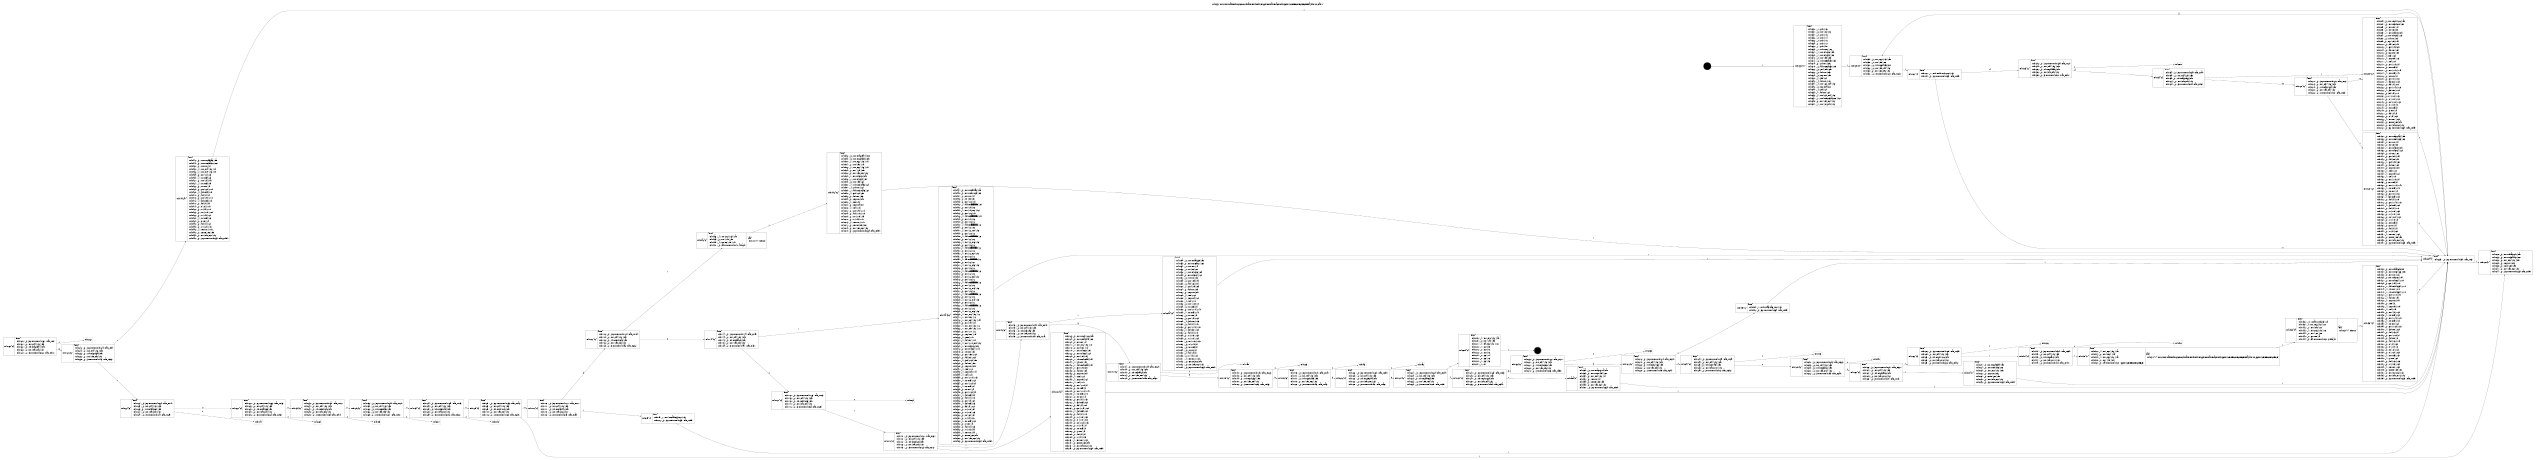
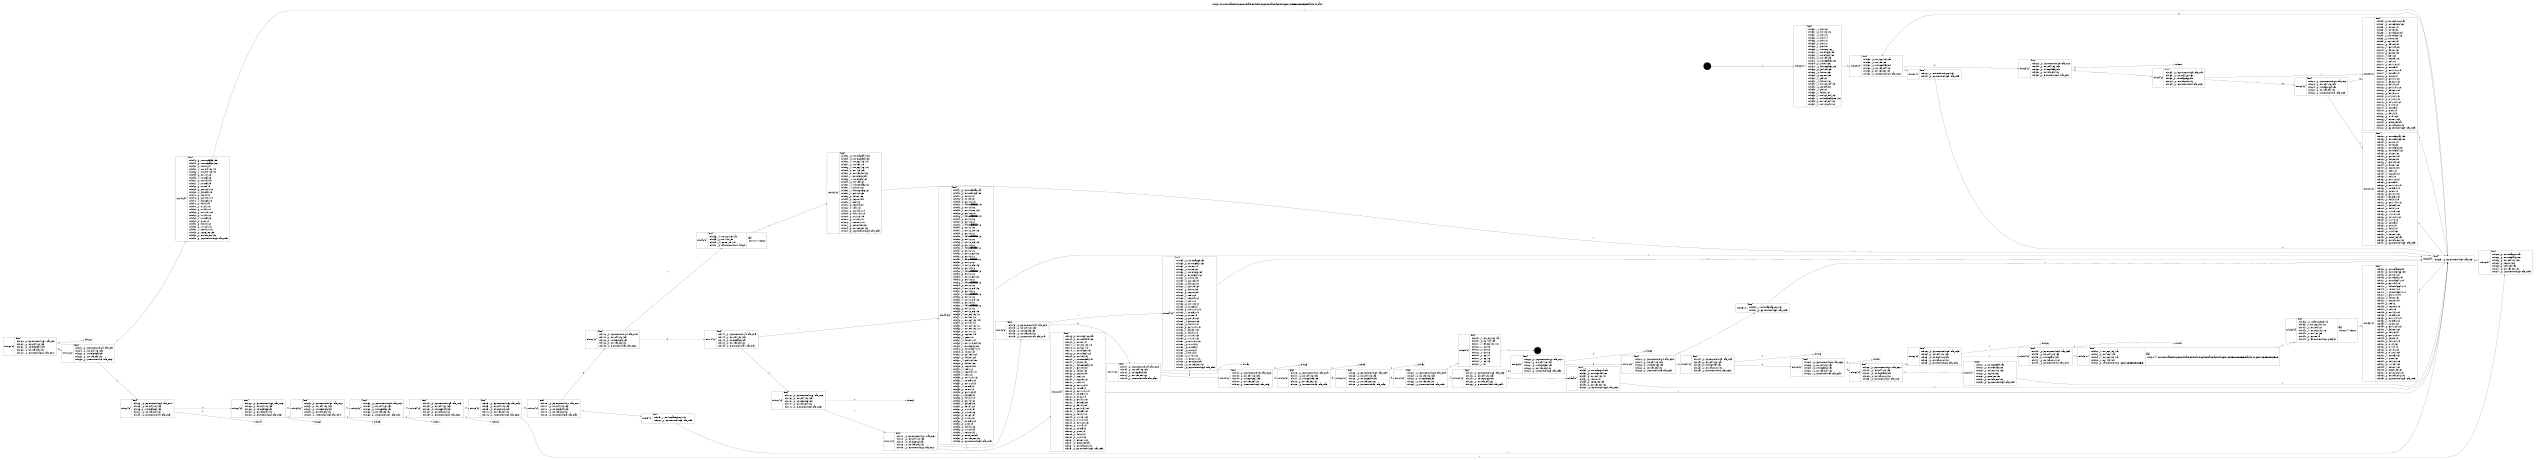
edge "0x401c22 [12]" -> "0x4015d8 [28]": now "0x4015bb [29]" -> "0x4015d8 [28]"
edge "0x402339 [5]" -> "0x401c2e [27]": reversed
